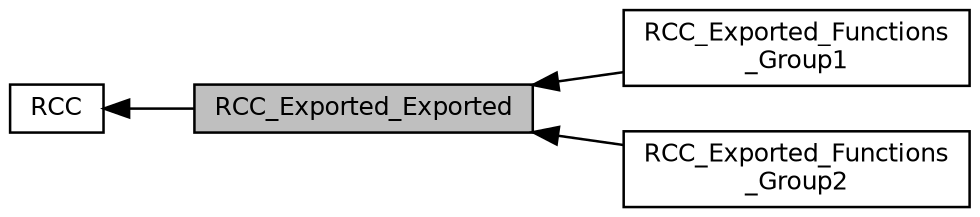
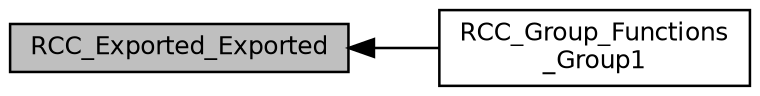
node "RCC_Exported_Functions _Group1": label "RCC_Exported_Functions _Group1" -> "RCC_Group_Functions _Group1"
node "RCC": removed
node "RCC_Exported_Functions _Group2": removed
